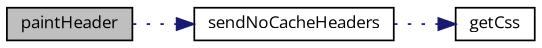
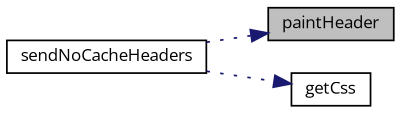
edge "paintHeader" -> "sendNoCacheHeaders": reversed
